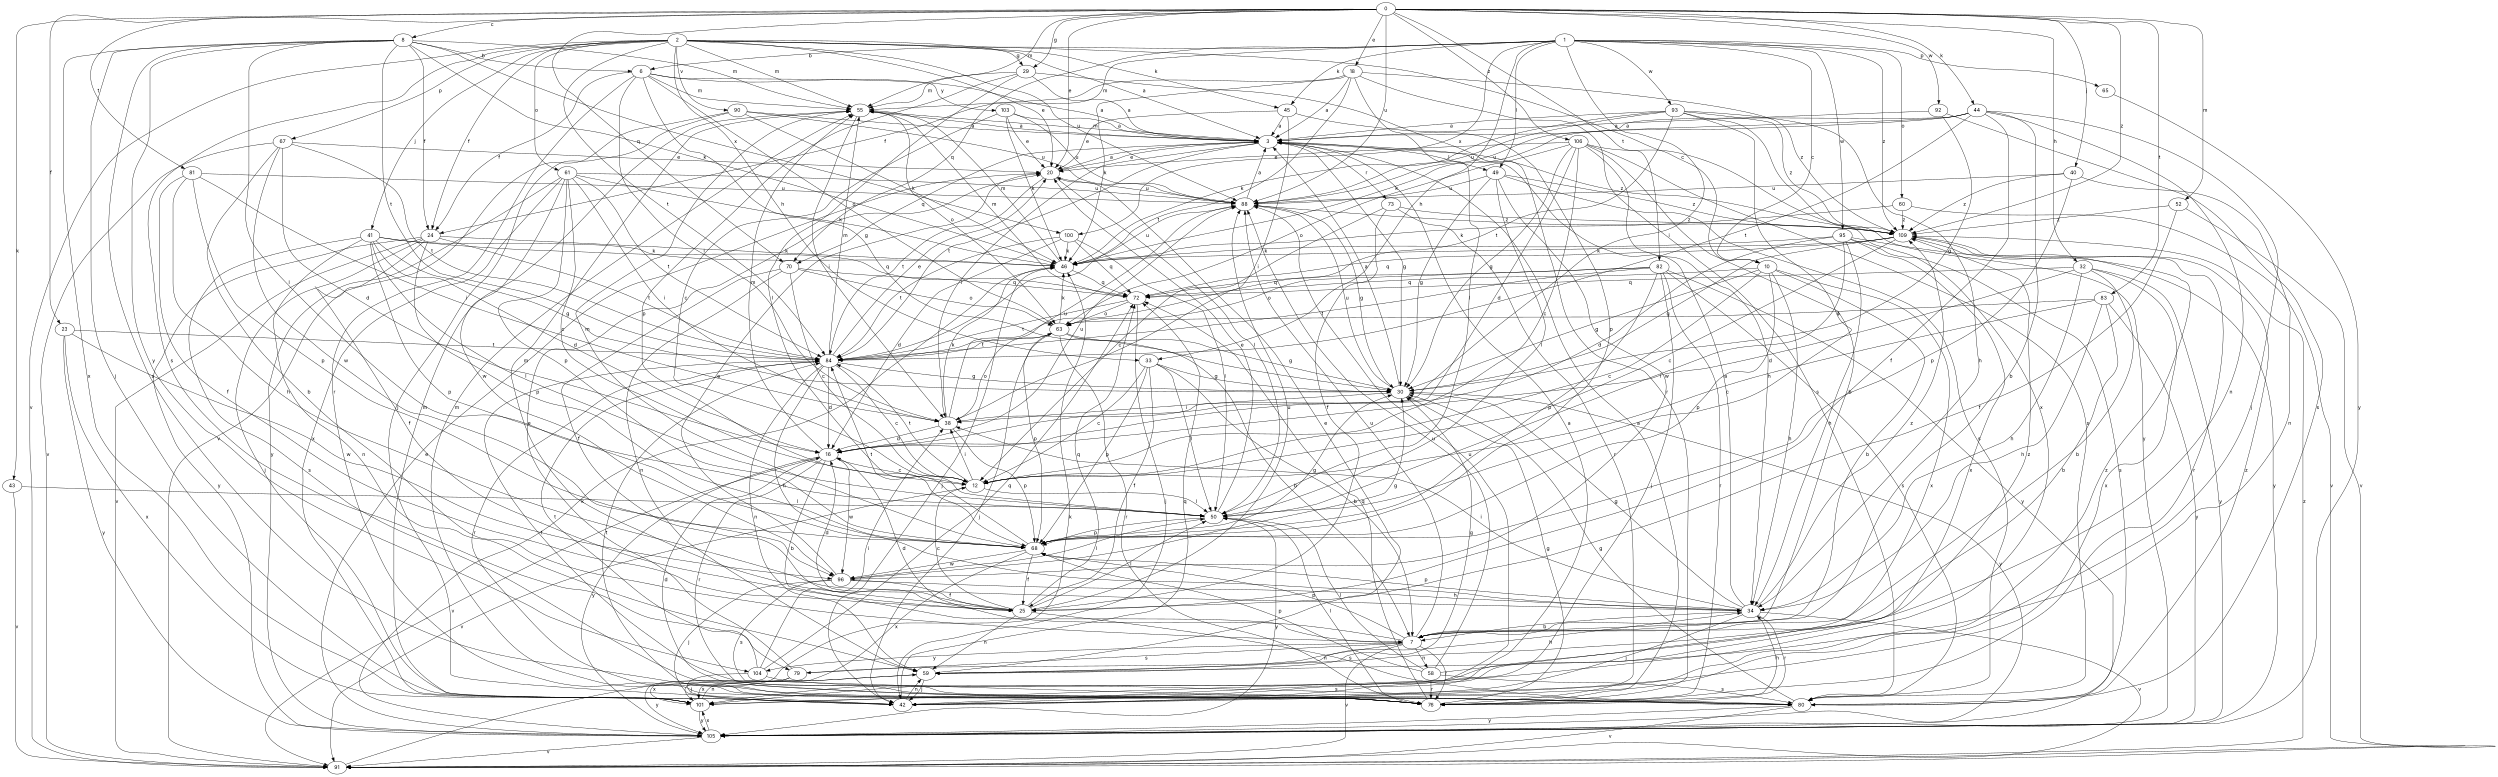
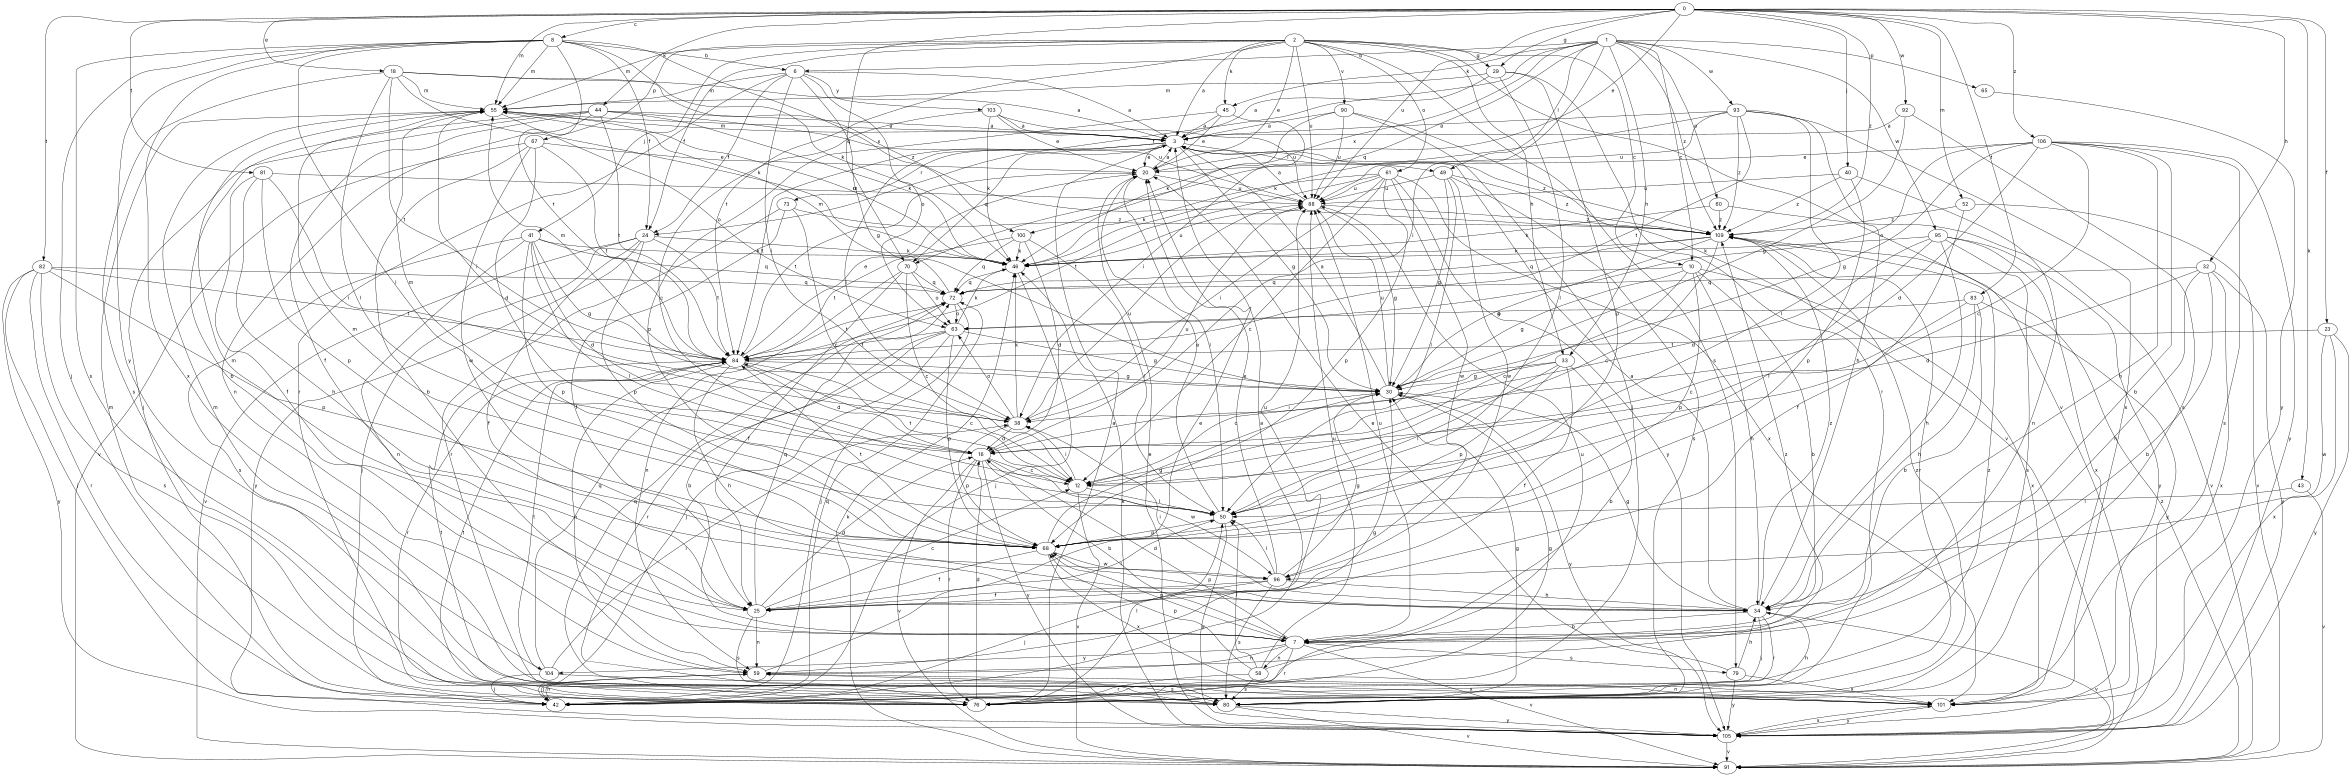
edge "82" -> "63": removed, label "o"
